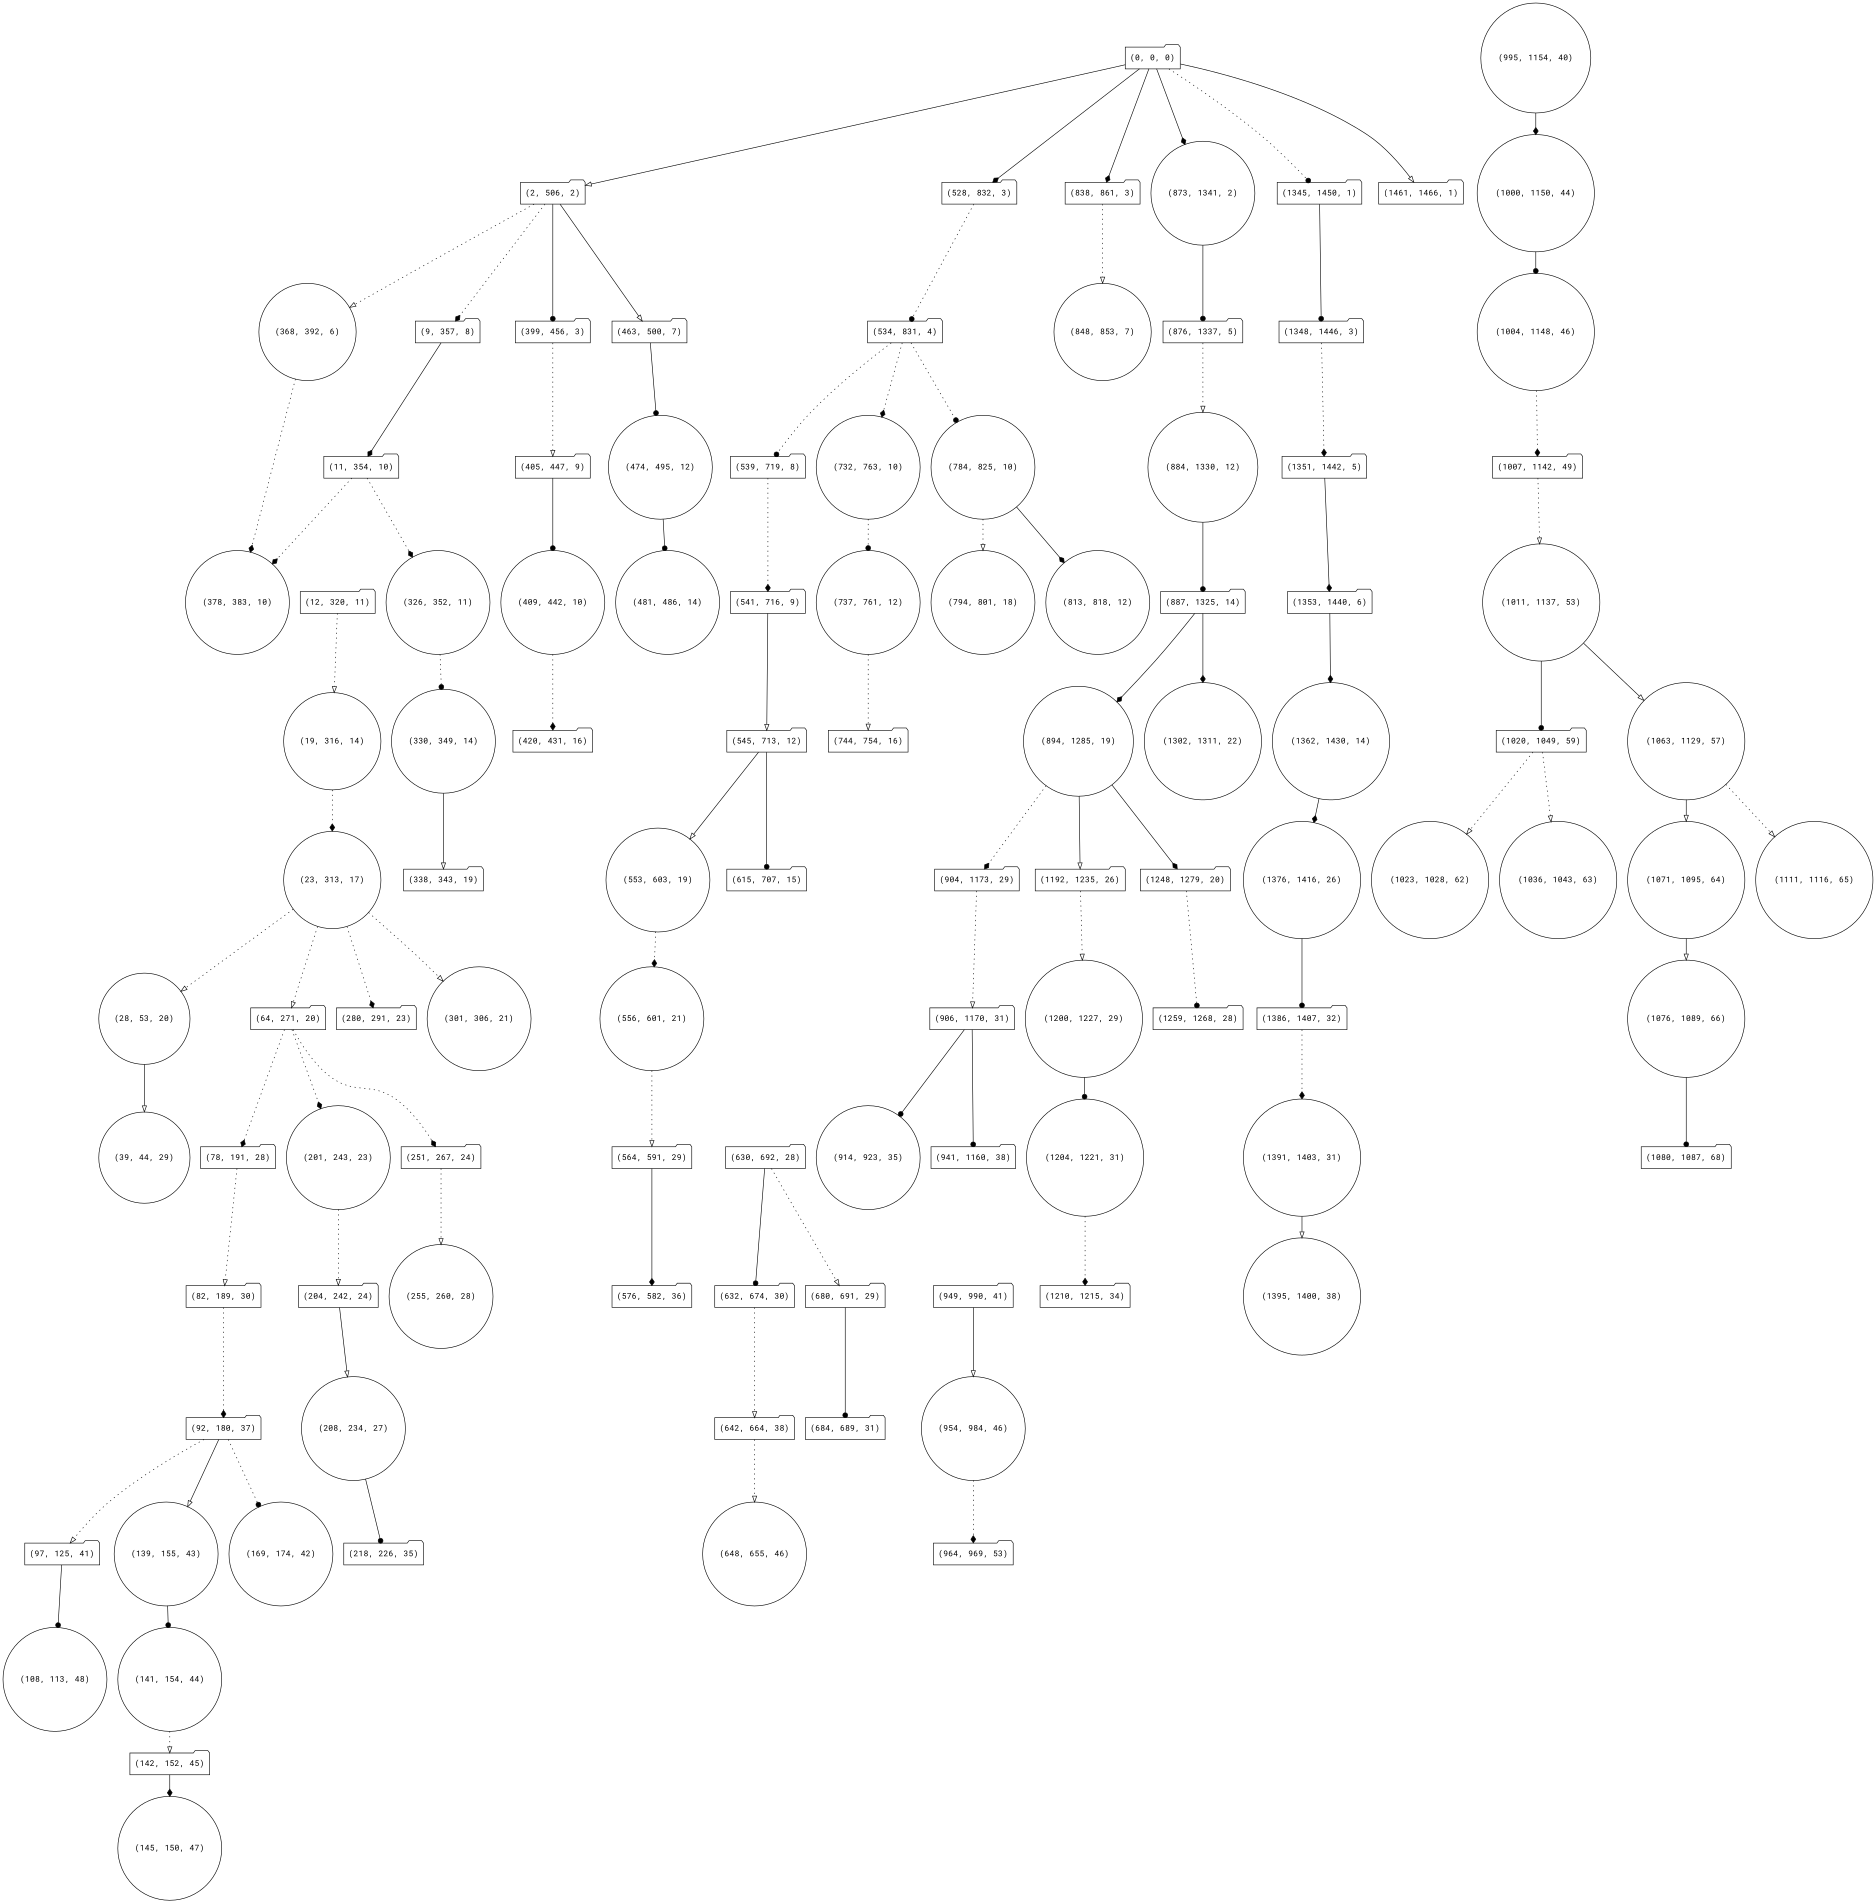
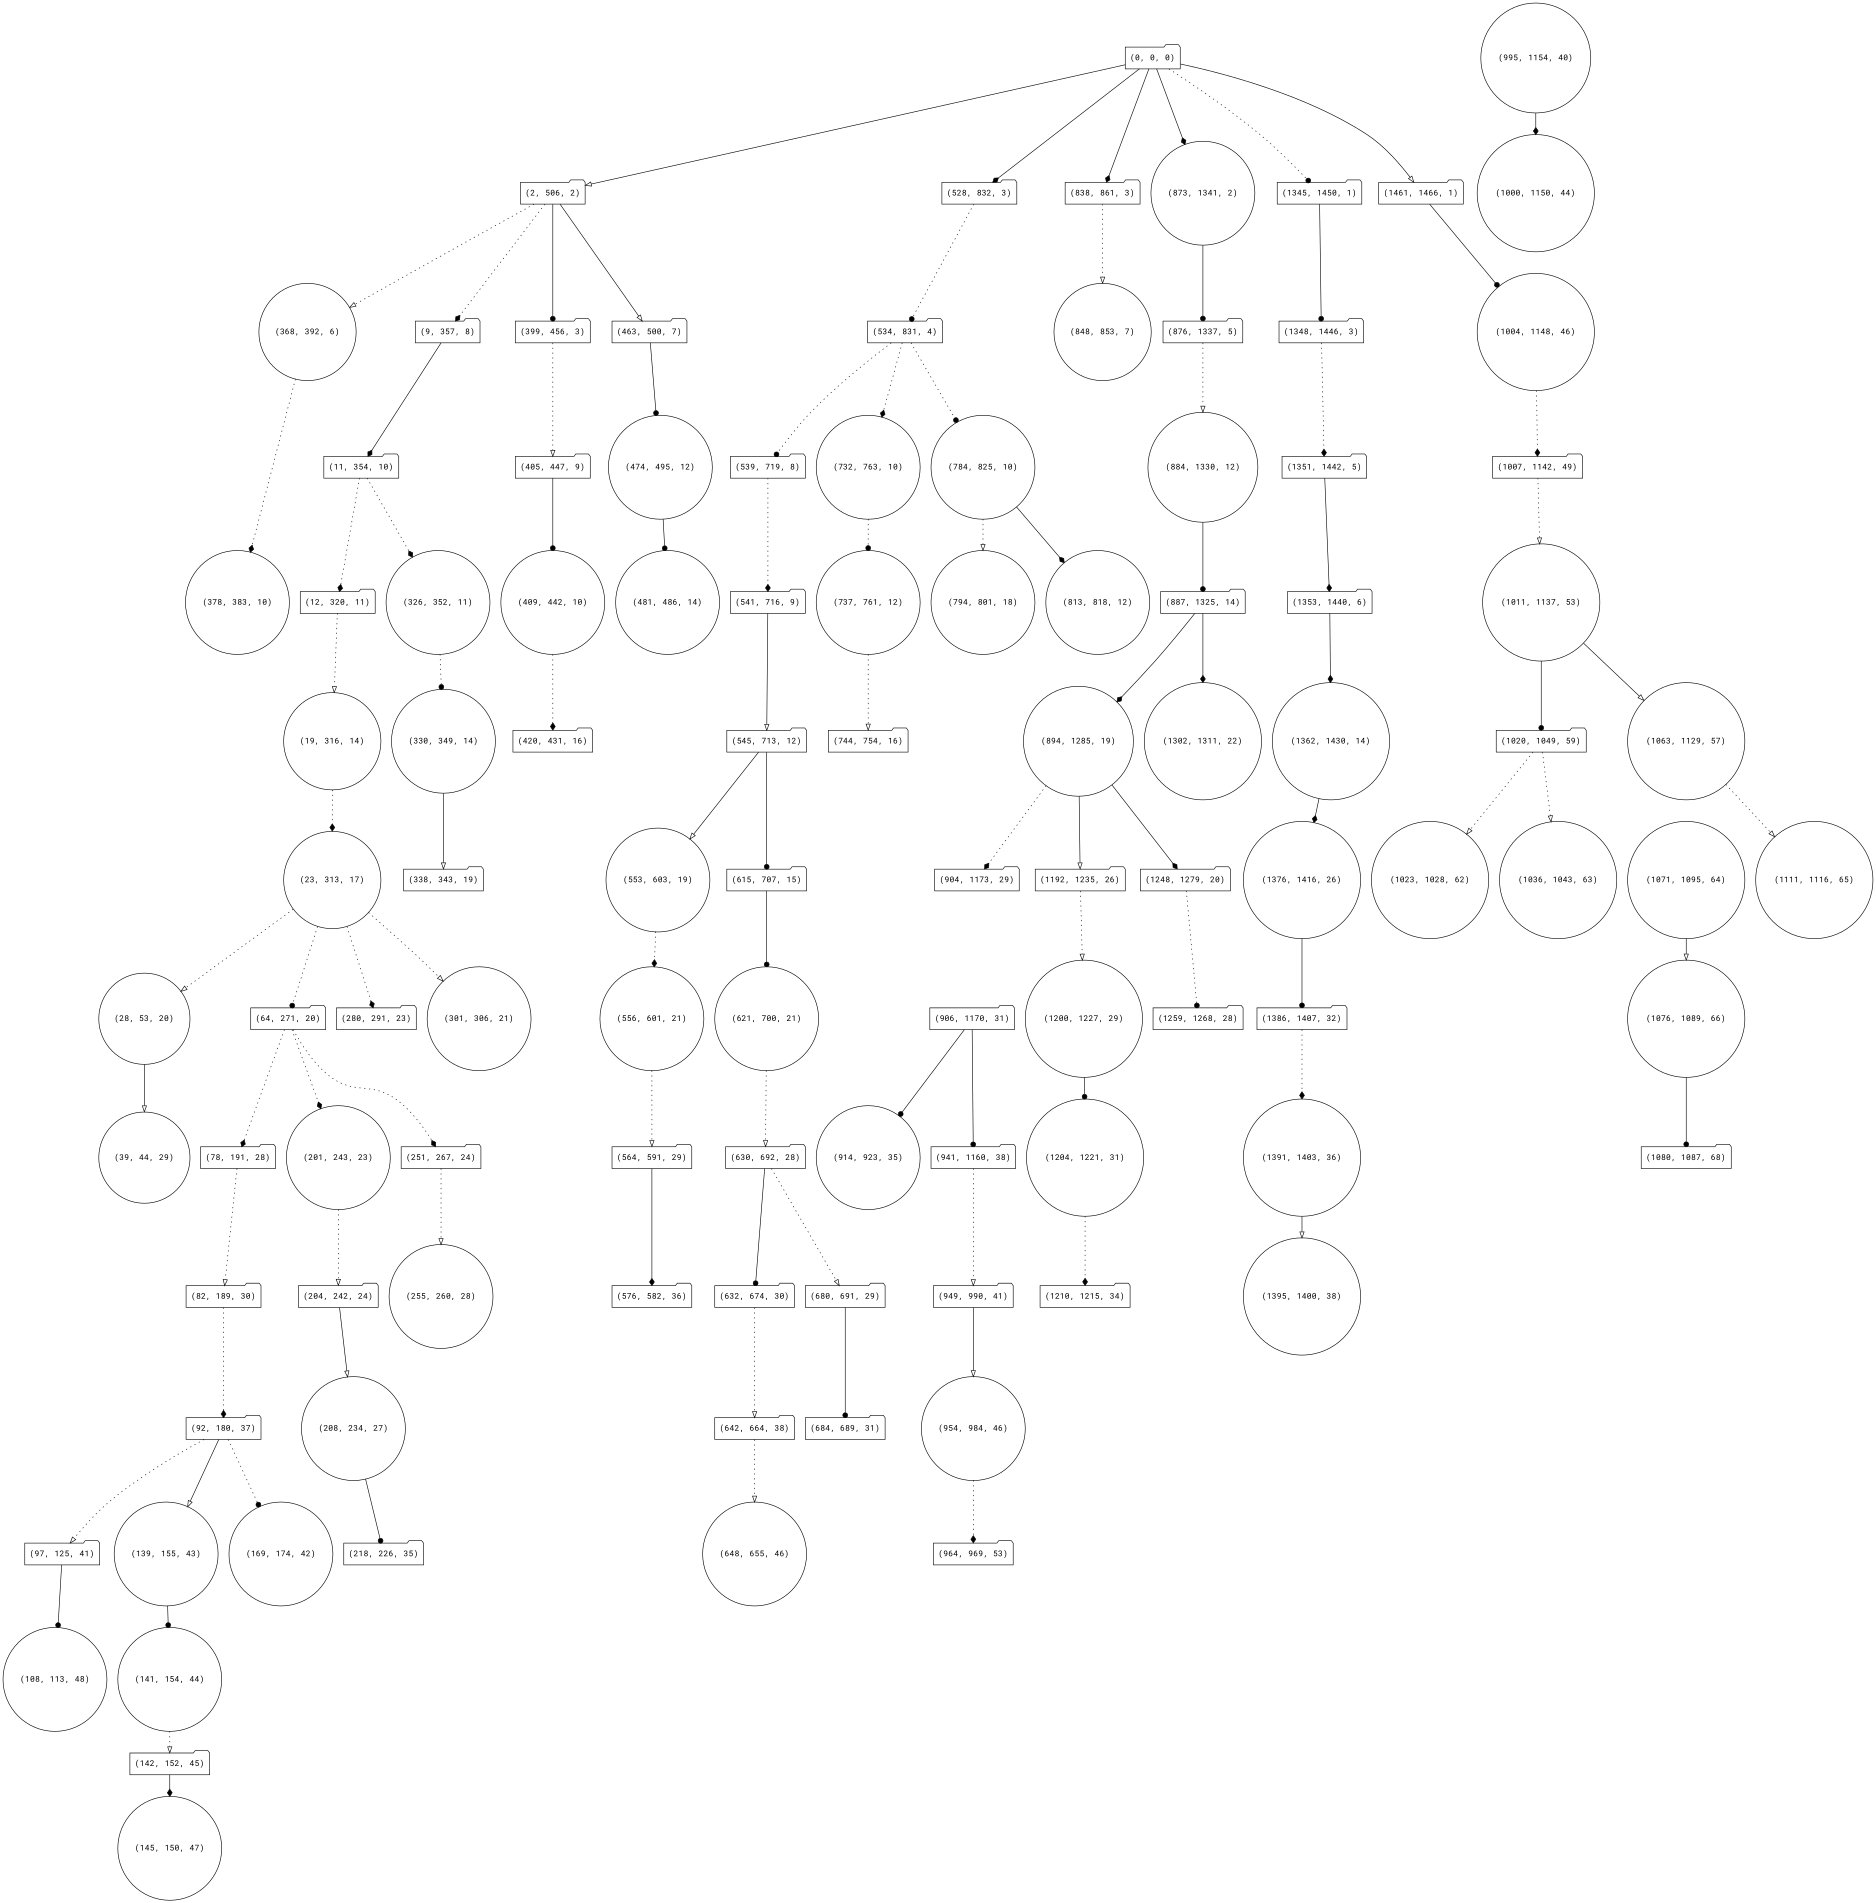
edge "(1000, 1150, 44)" -> "(1004, 1148, 46)": now "(1461, 1466, 1)" -> "(1004, 1148, 46)"
edge "(11, 354, 10)" -> "(378, 383, 10)": now "(11, 354, 10)" -> "(12, 320, 11)"
edge "(1063, 1129, 57)" -> "(1071, 1095, 64)": removed
edge "(904, 1173, 29)" -> "(906, 1170, 31)": removed
edge "(23, 313, 17)" -> "(64, 271, 20)": arrowhead onormal -> dot
node "(621, 700, 21)": added
node "(1391, 1403, 31)": label "(1391, 1403, 31)" -> "(1391, 1403, 36)"
edge "(941, 1160, 38)" -> "(949, 990, 41)": added
